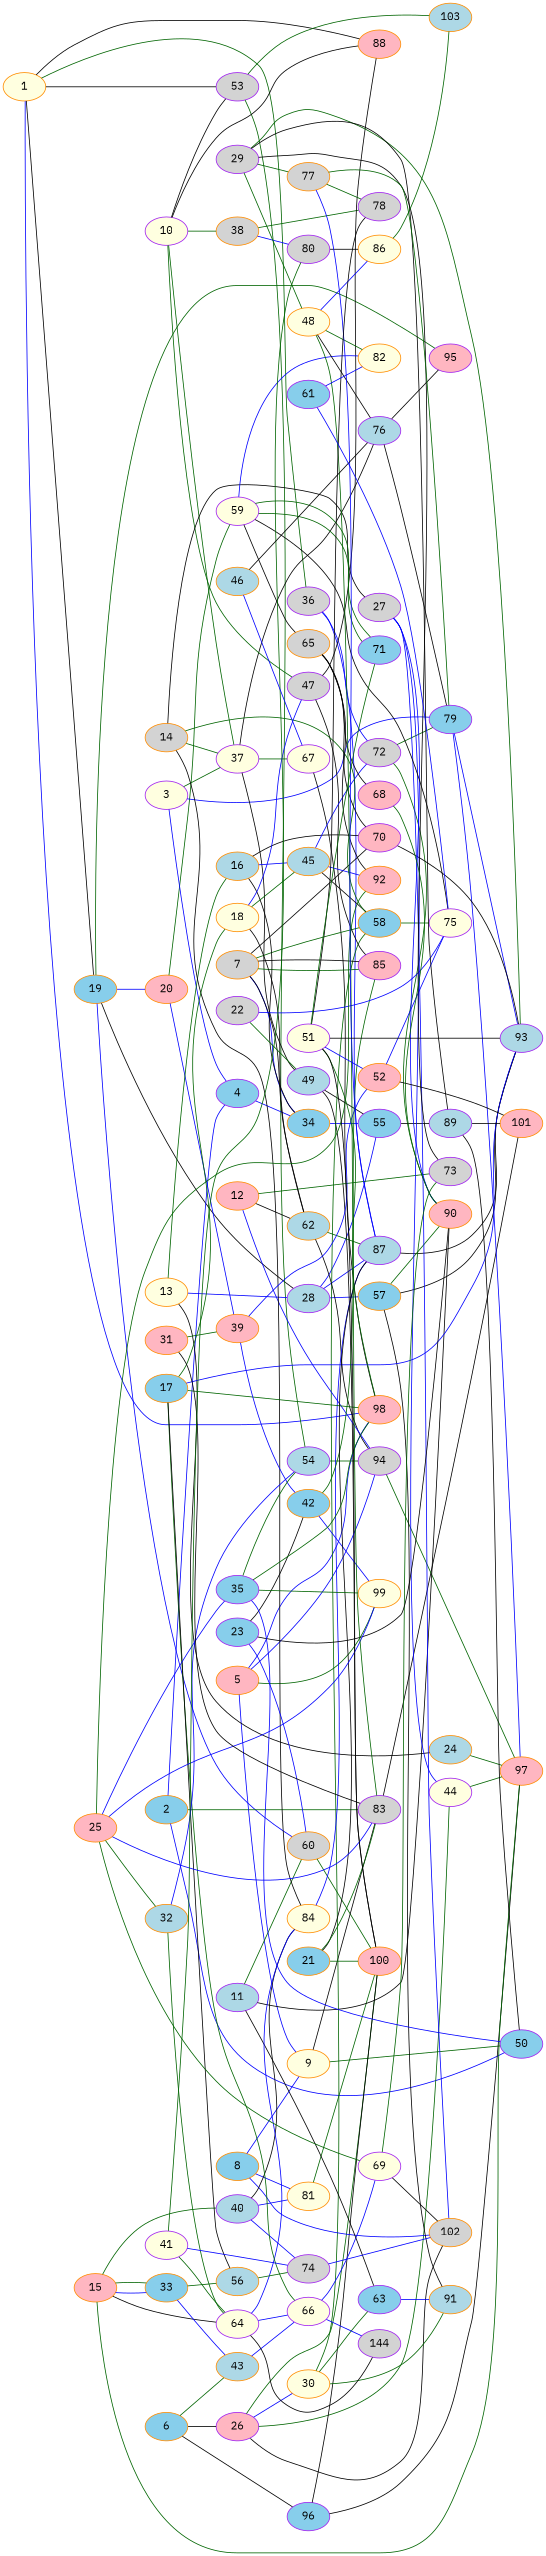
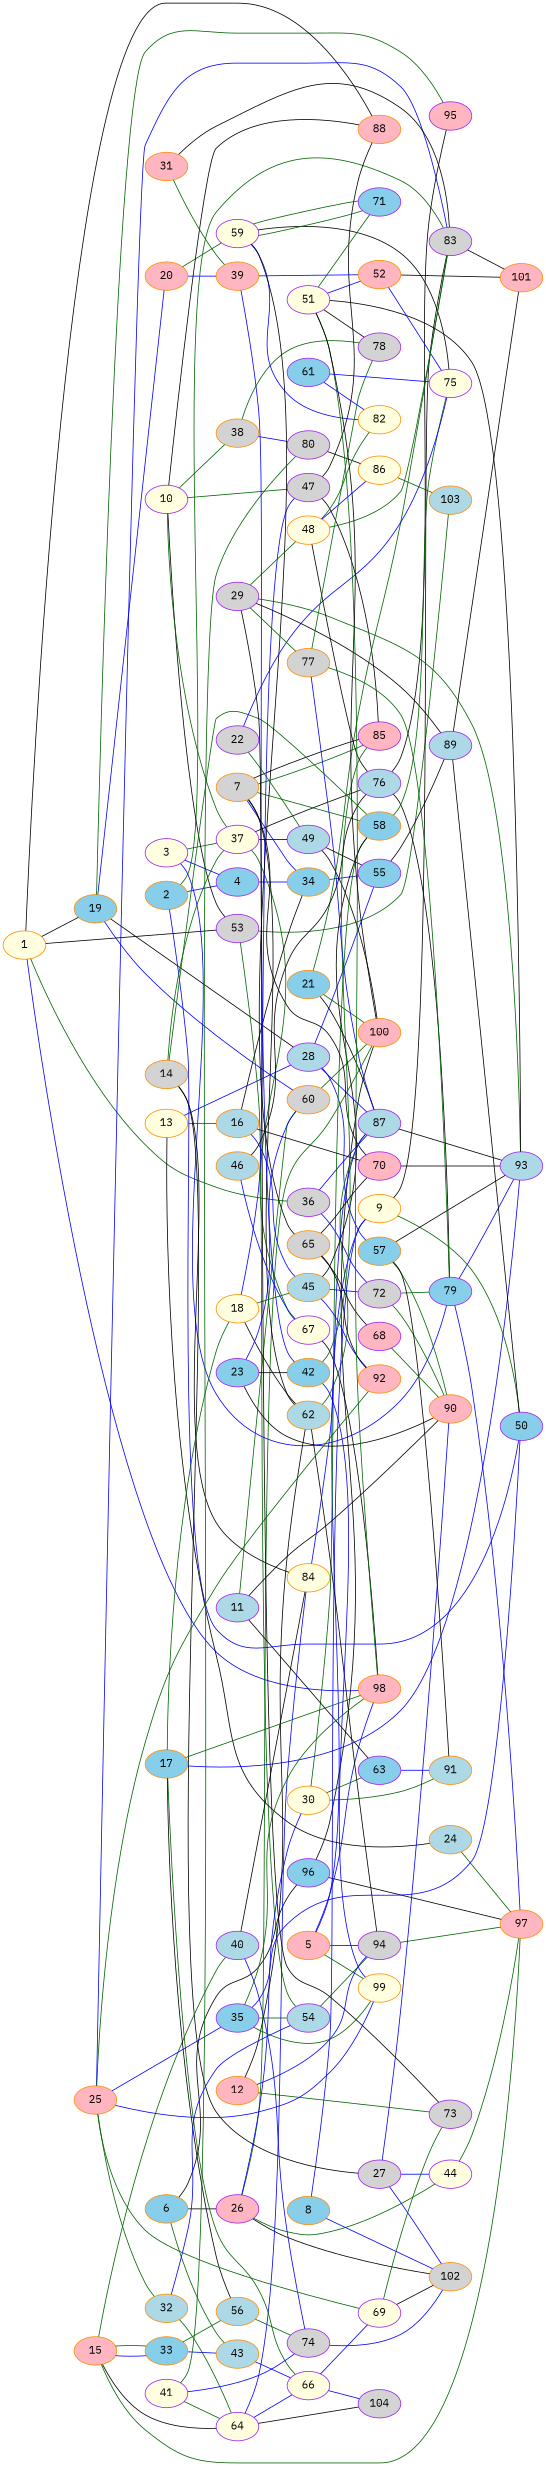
node "81": removed
node "144": label "144" -> "104"
